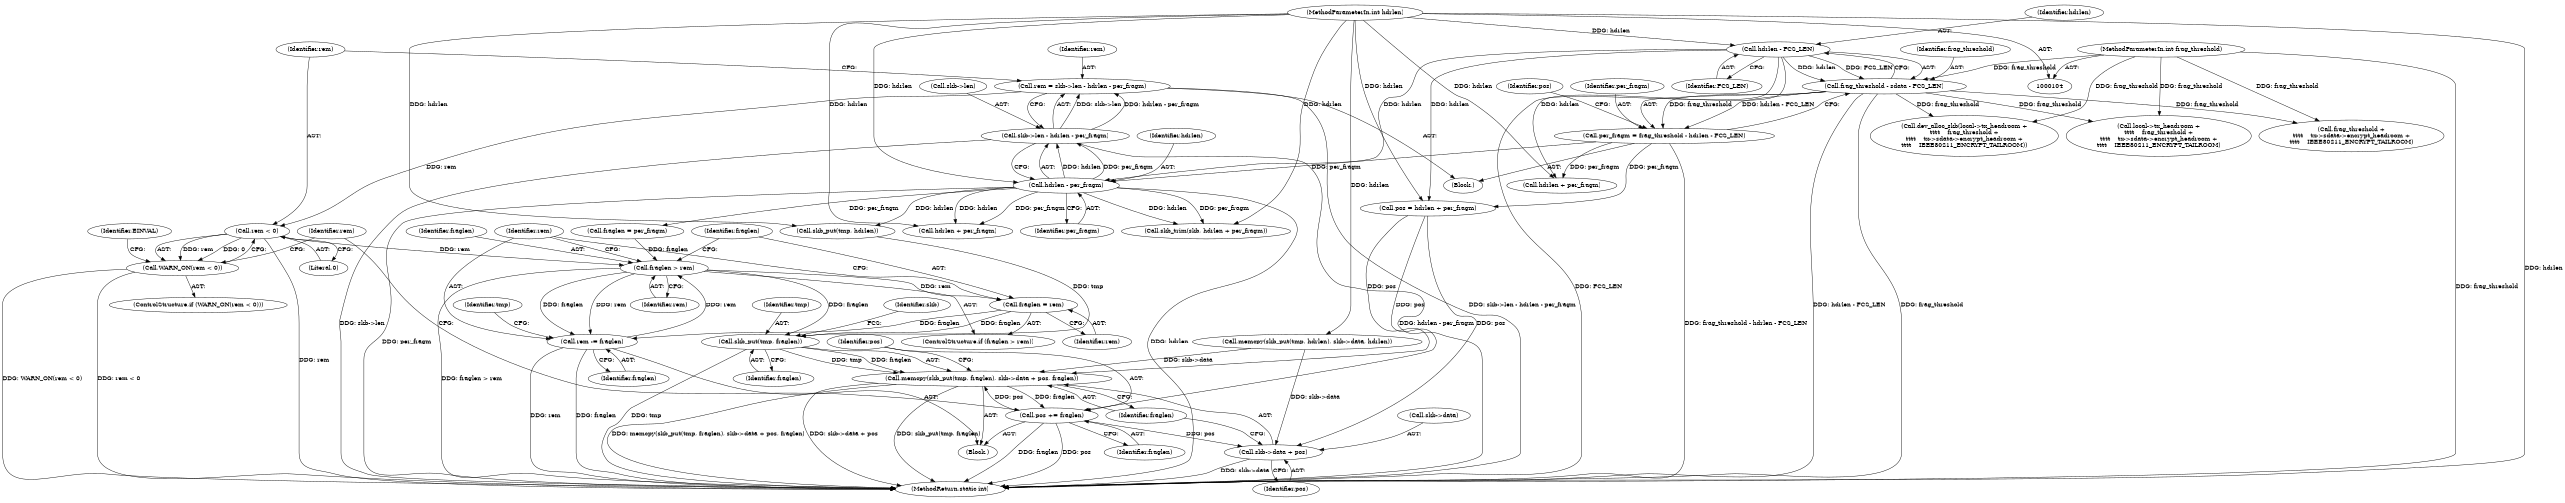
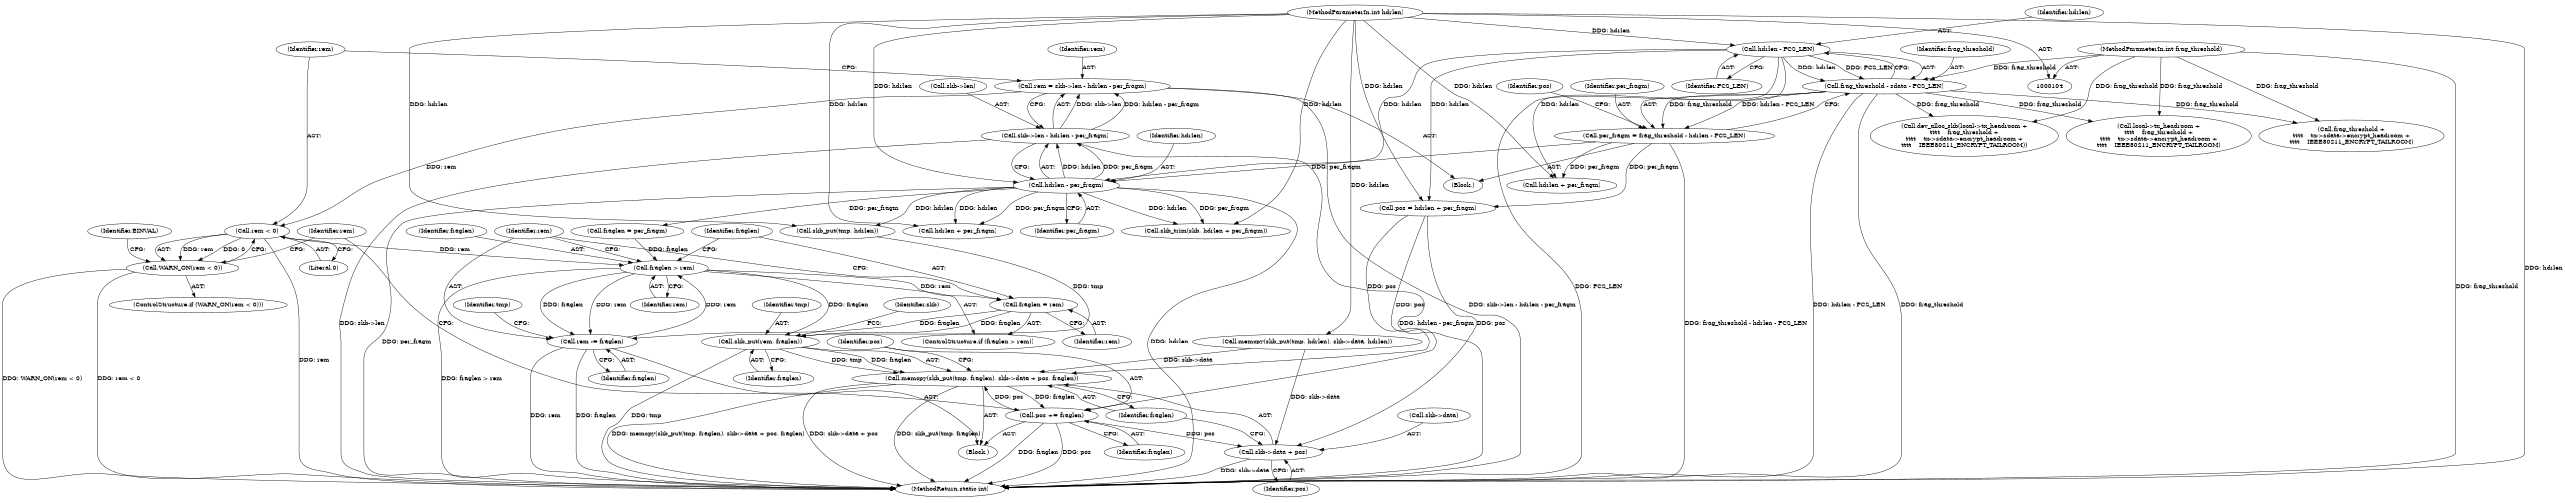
node "(Call,skb_put(tmp, fraglen))": label "(Call,skb_put(tmp, fraglen))" -> "(Call,skb_put(rem, fraglen))"
